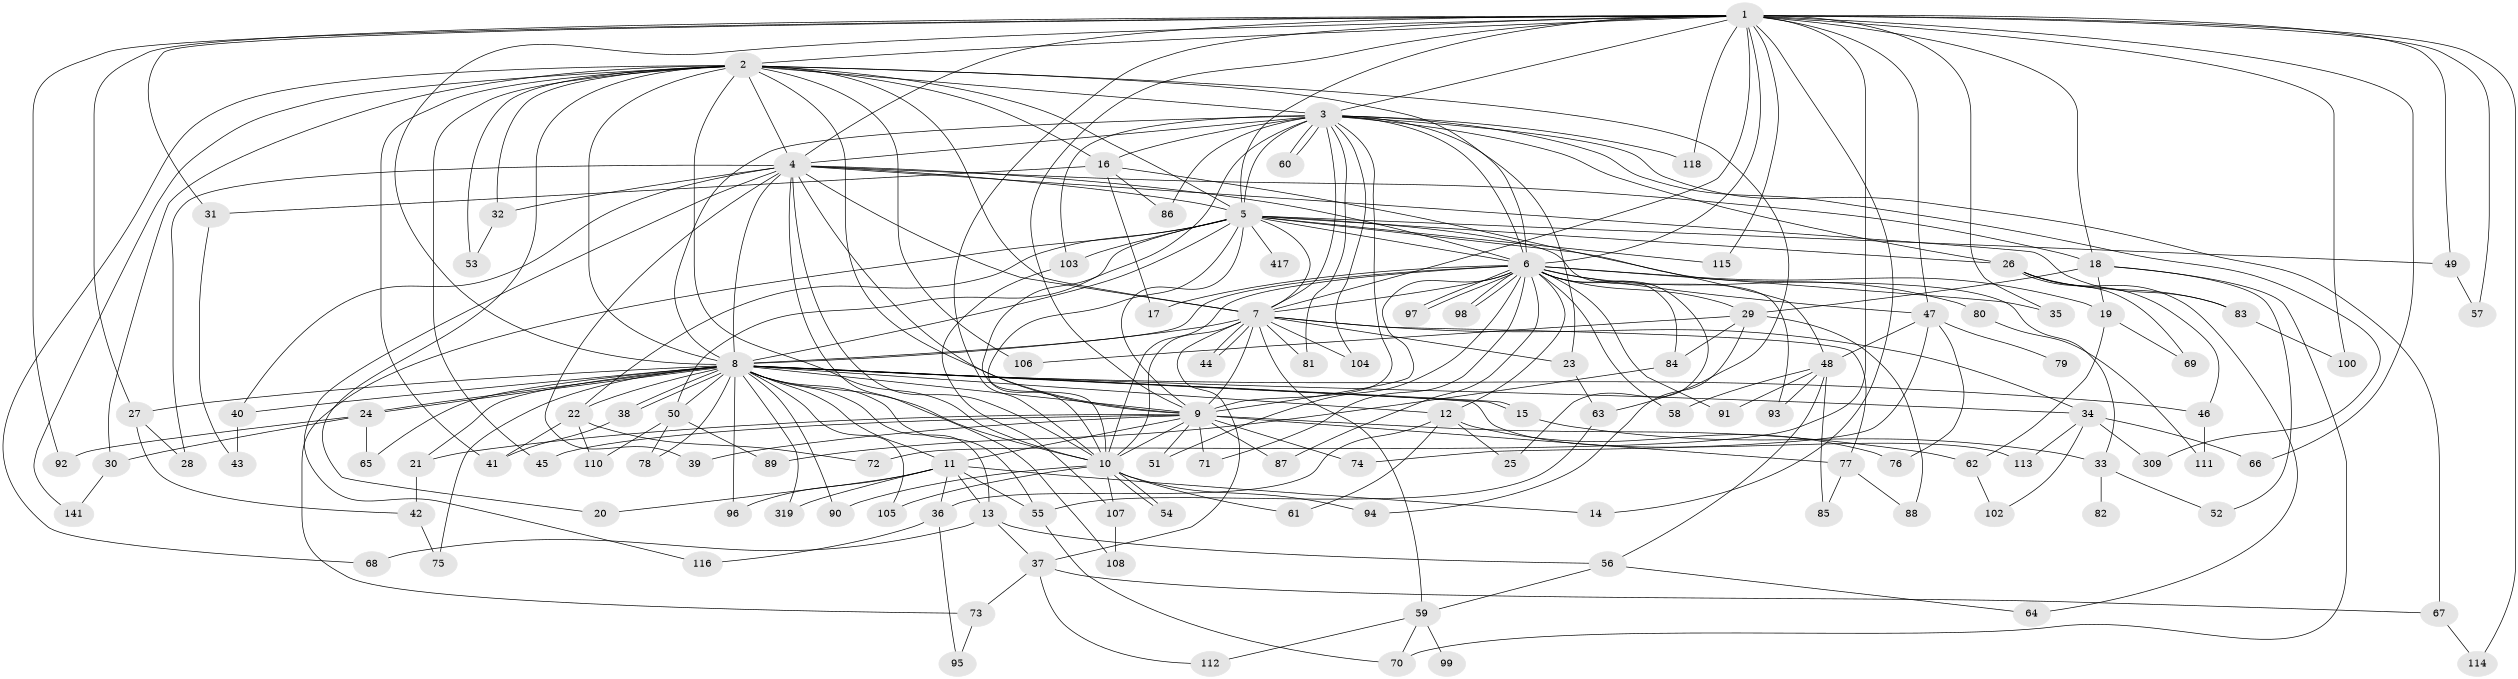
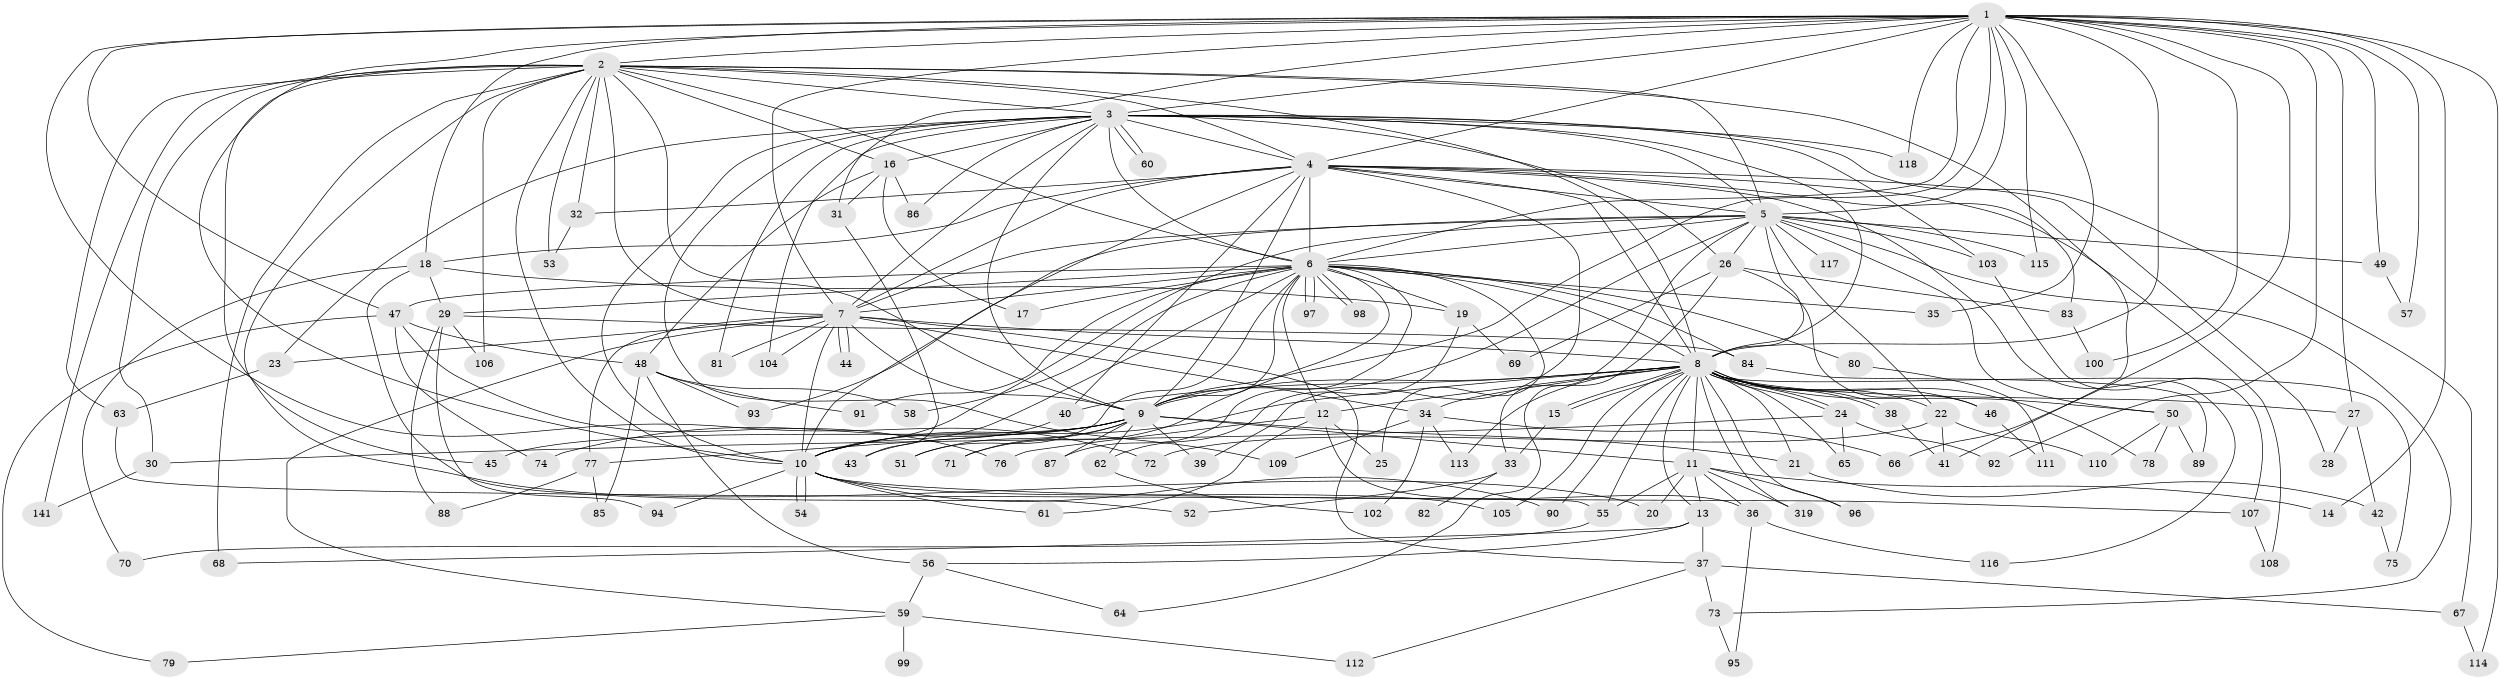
node "417": label "417" -> "117"
node "309": label "309" -> "109"
edge "59" -- "70": now "59" -- "79"
